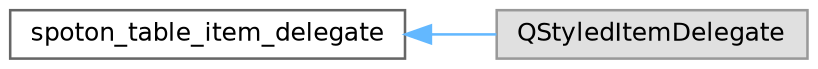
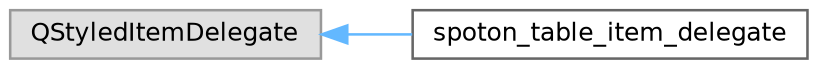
edge "QStyledItemDelegate" -> "spoton_table_item_delegate": reversed
